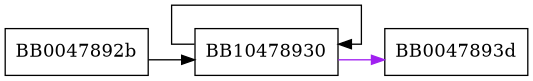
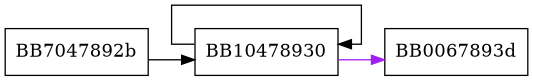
node "BB0047892b": label "BB0047892b" -> "BB7047892b"
node "BB0047893d": label "BB0047893d" -> "BB0067893d"
